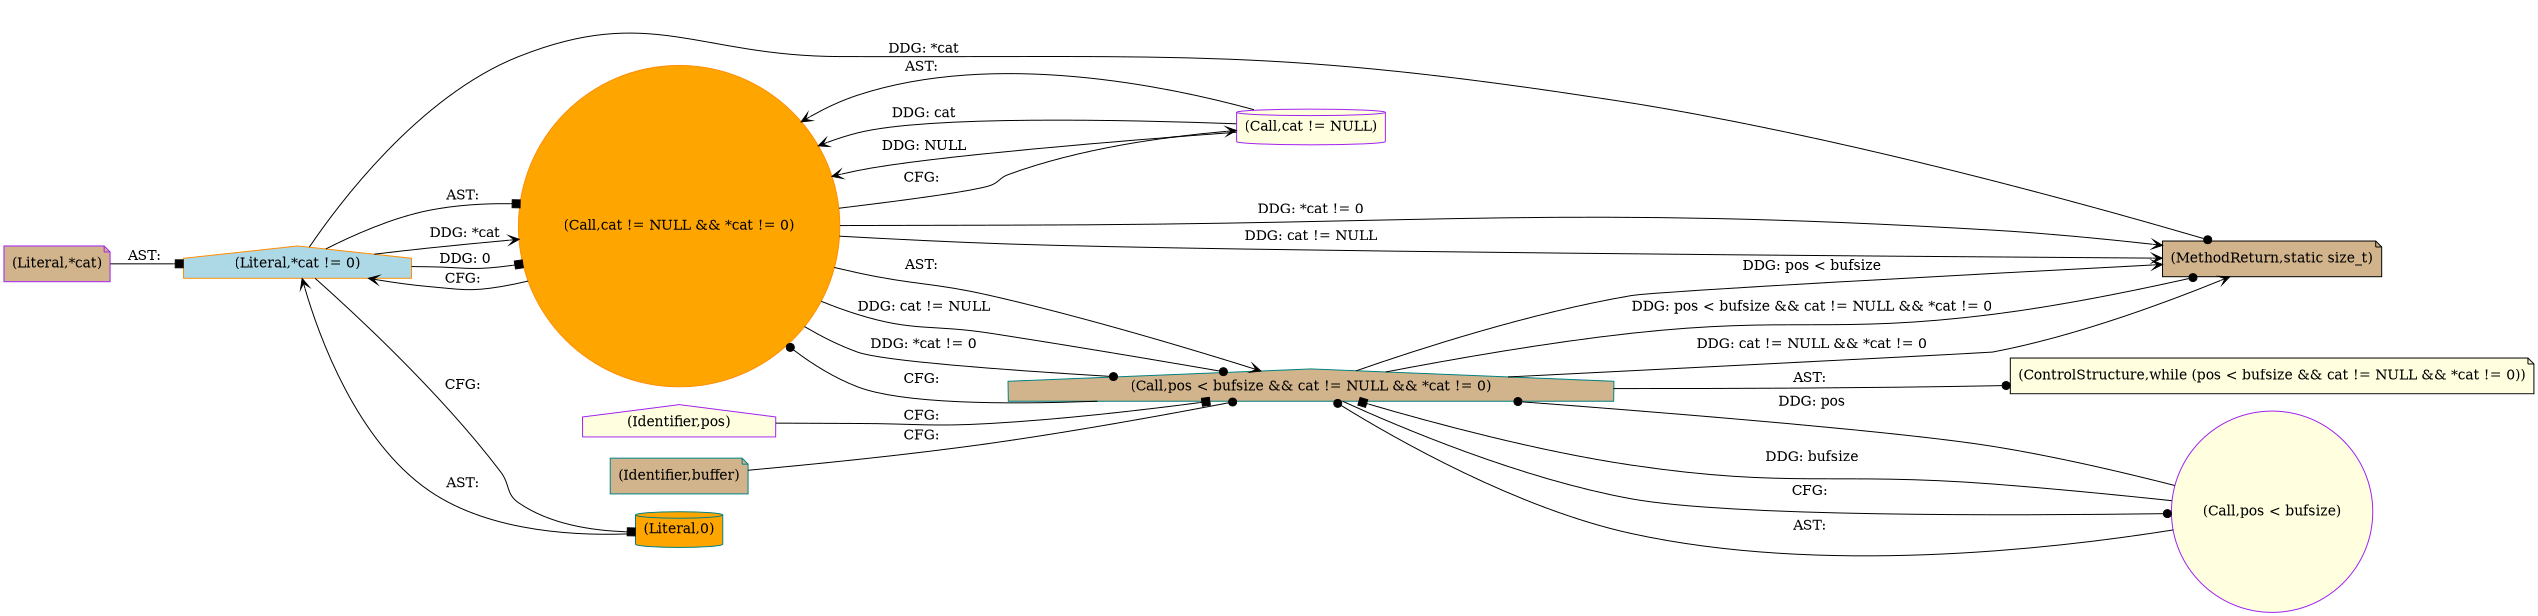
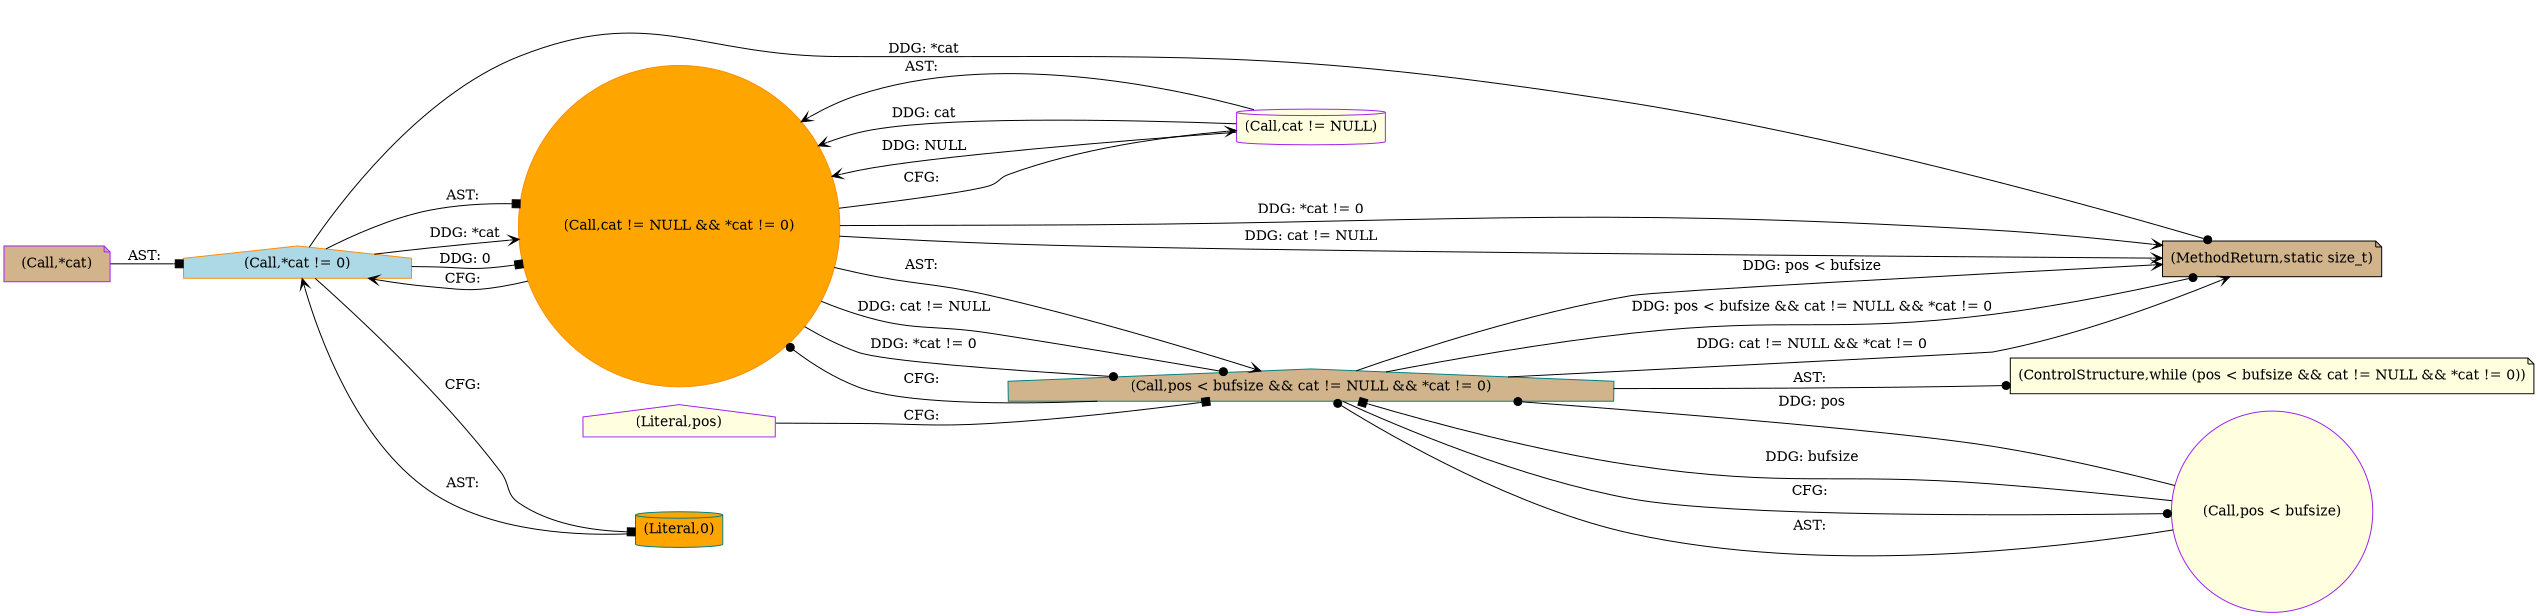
node "(Literal,*cat)": label "(Literal,*cat)" -> "(Call,*cat)"
node "(Literal,*cat != 0)": label "(Literal,*cat != 0)" -> "(Call,*cat != 0)"
node "(Identifier,pos)": label "(Identifier,pos)" -> "(Literal,pos)"
node "(Identifier,buffer)": removed
